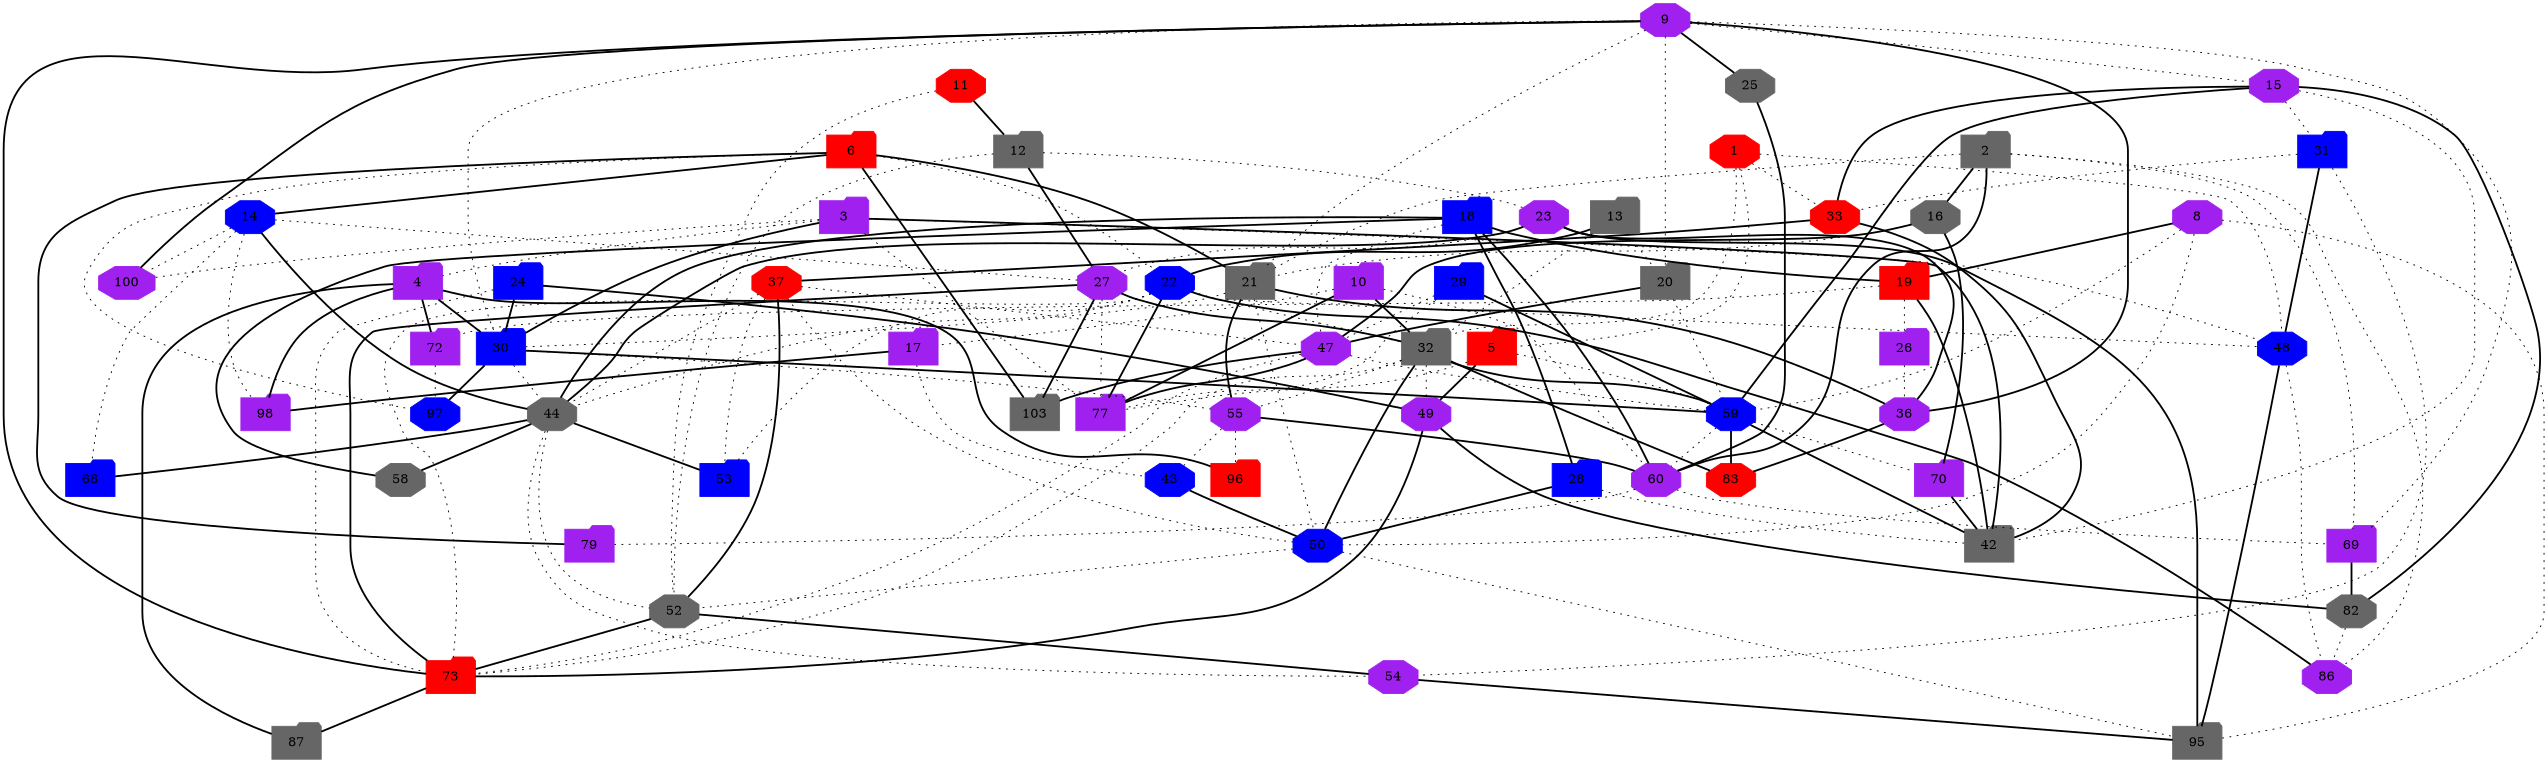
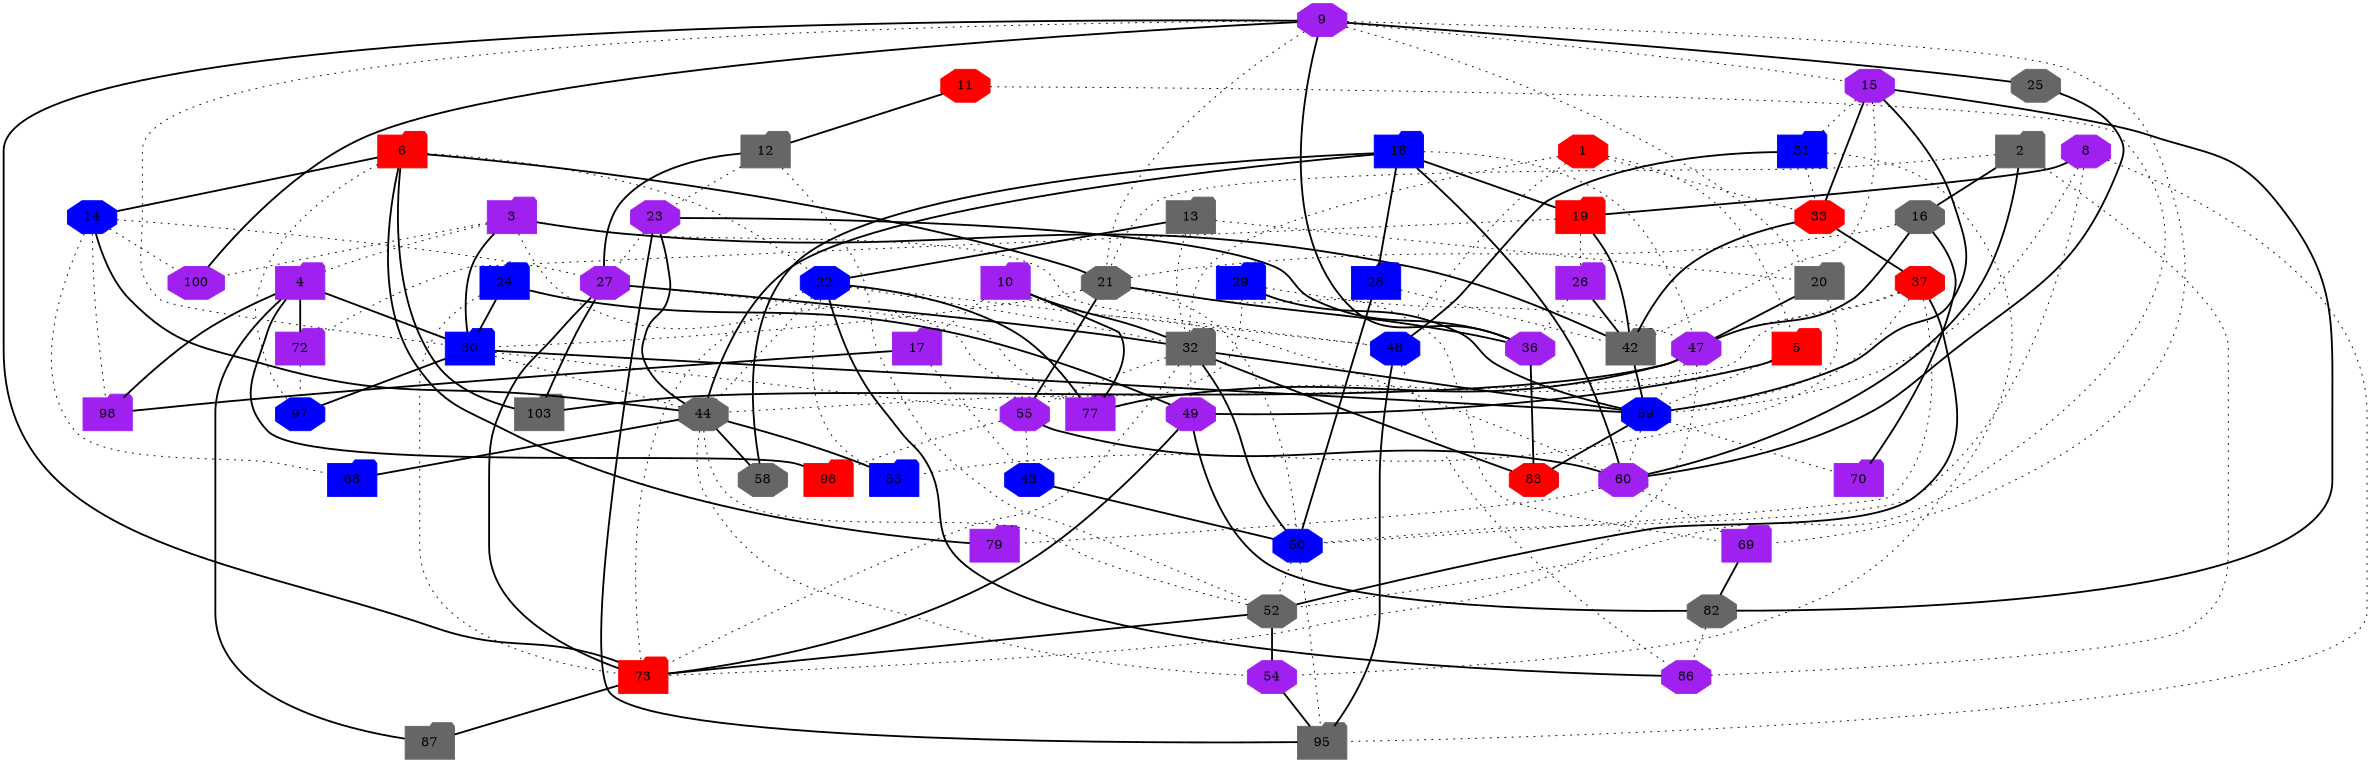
edge "2" -- "69": now "21" -- "69"
node "21": shape folder -> octagon
edge "70" -- "42": now "26" -- "42"
